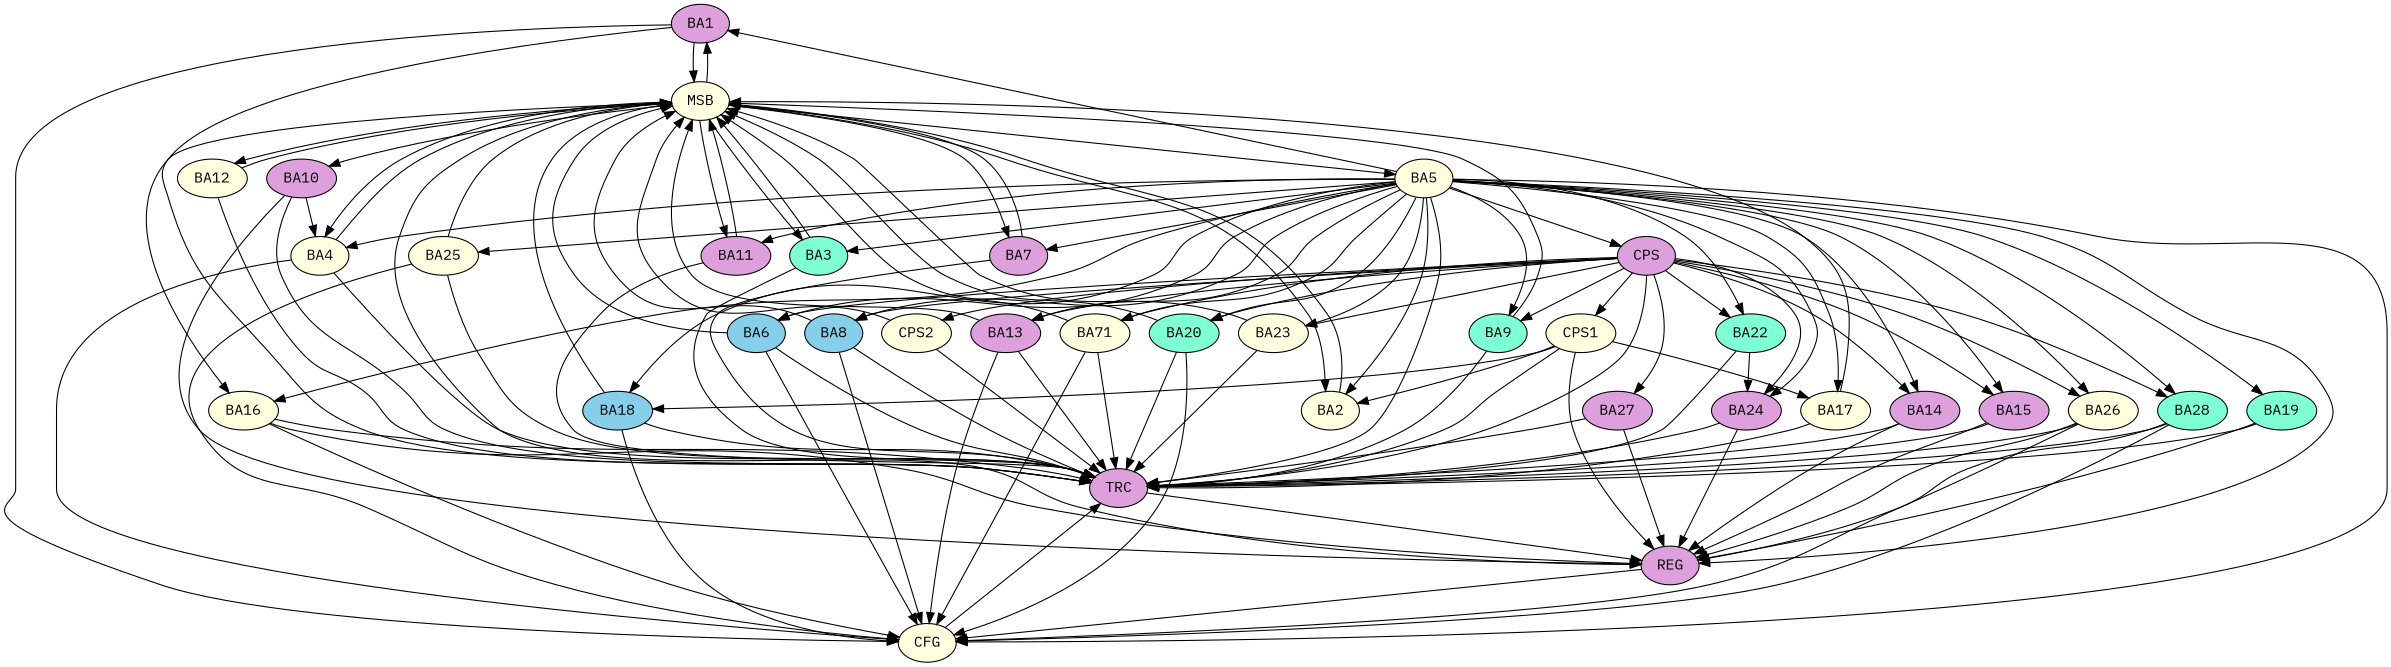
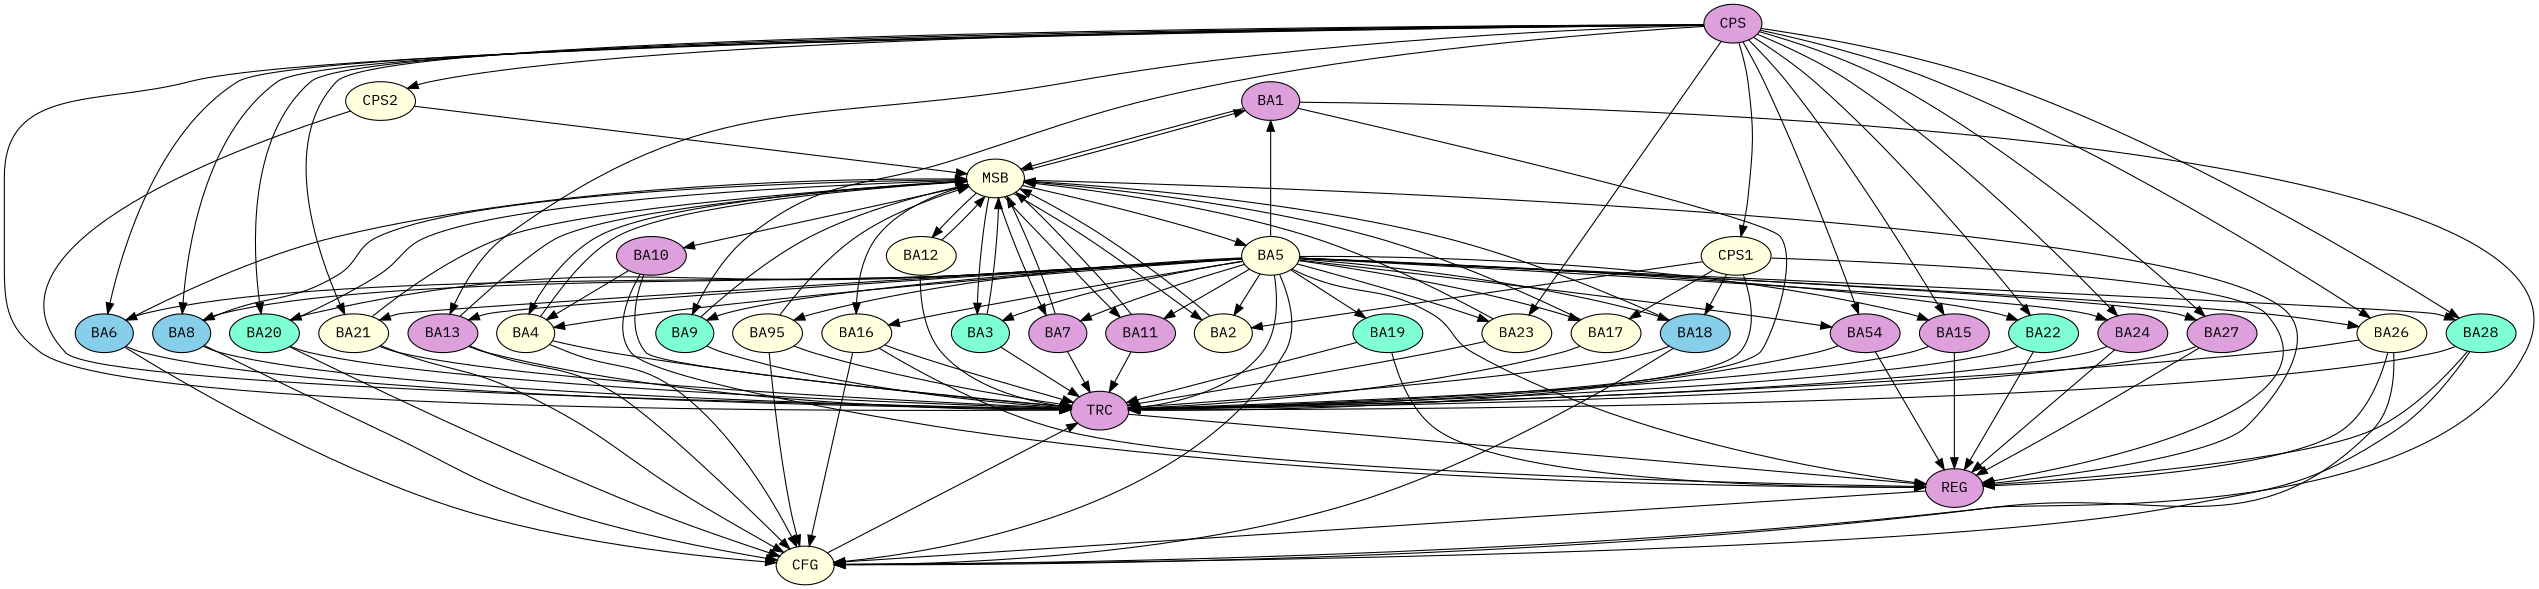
edge "BA5" -> "CPS": now "BA5" -> "BA27"
node "BA25": label "BA25" -> "BA95"
node "BA71": label "BA71" -> "BA21"
edge "BA22" -> "BA24": now "BA22" -> "REG"
node "BA14": label "BA14" -> "BA54"
